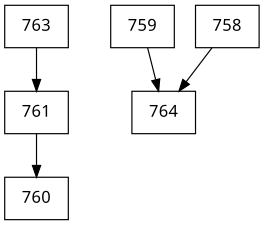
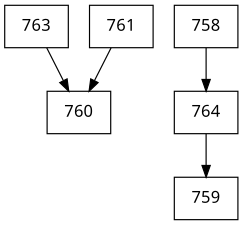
edge "763" -> "761": now "763" -> "760"
edge "759" -> "764": reversed
